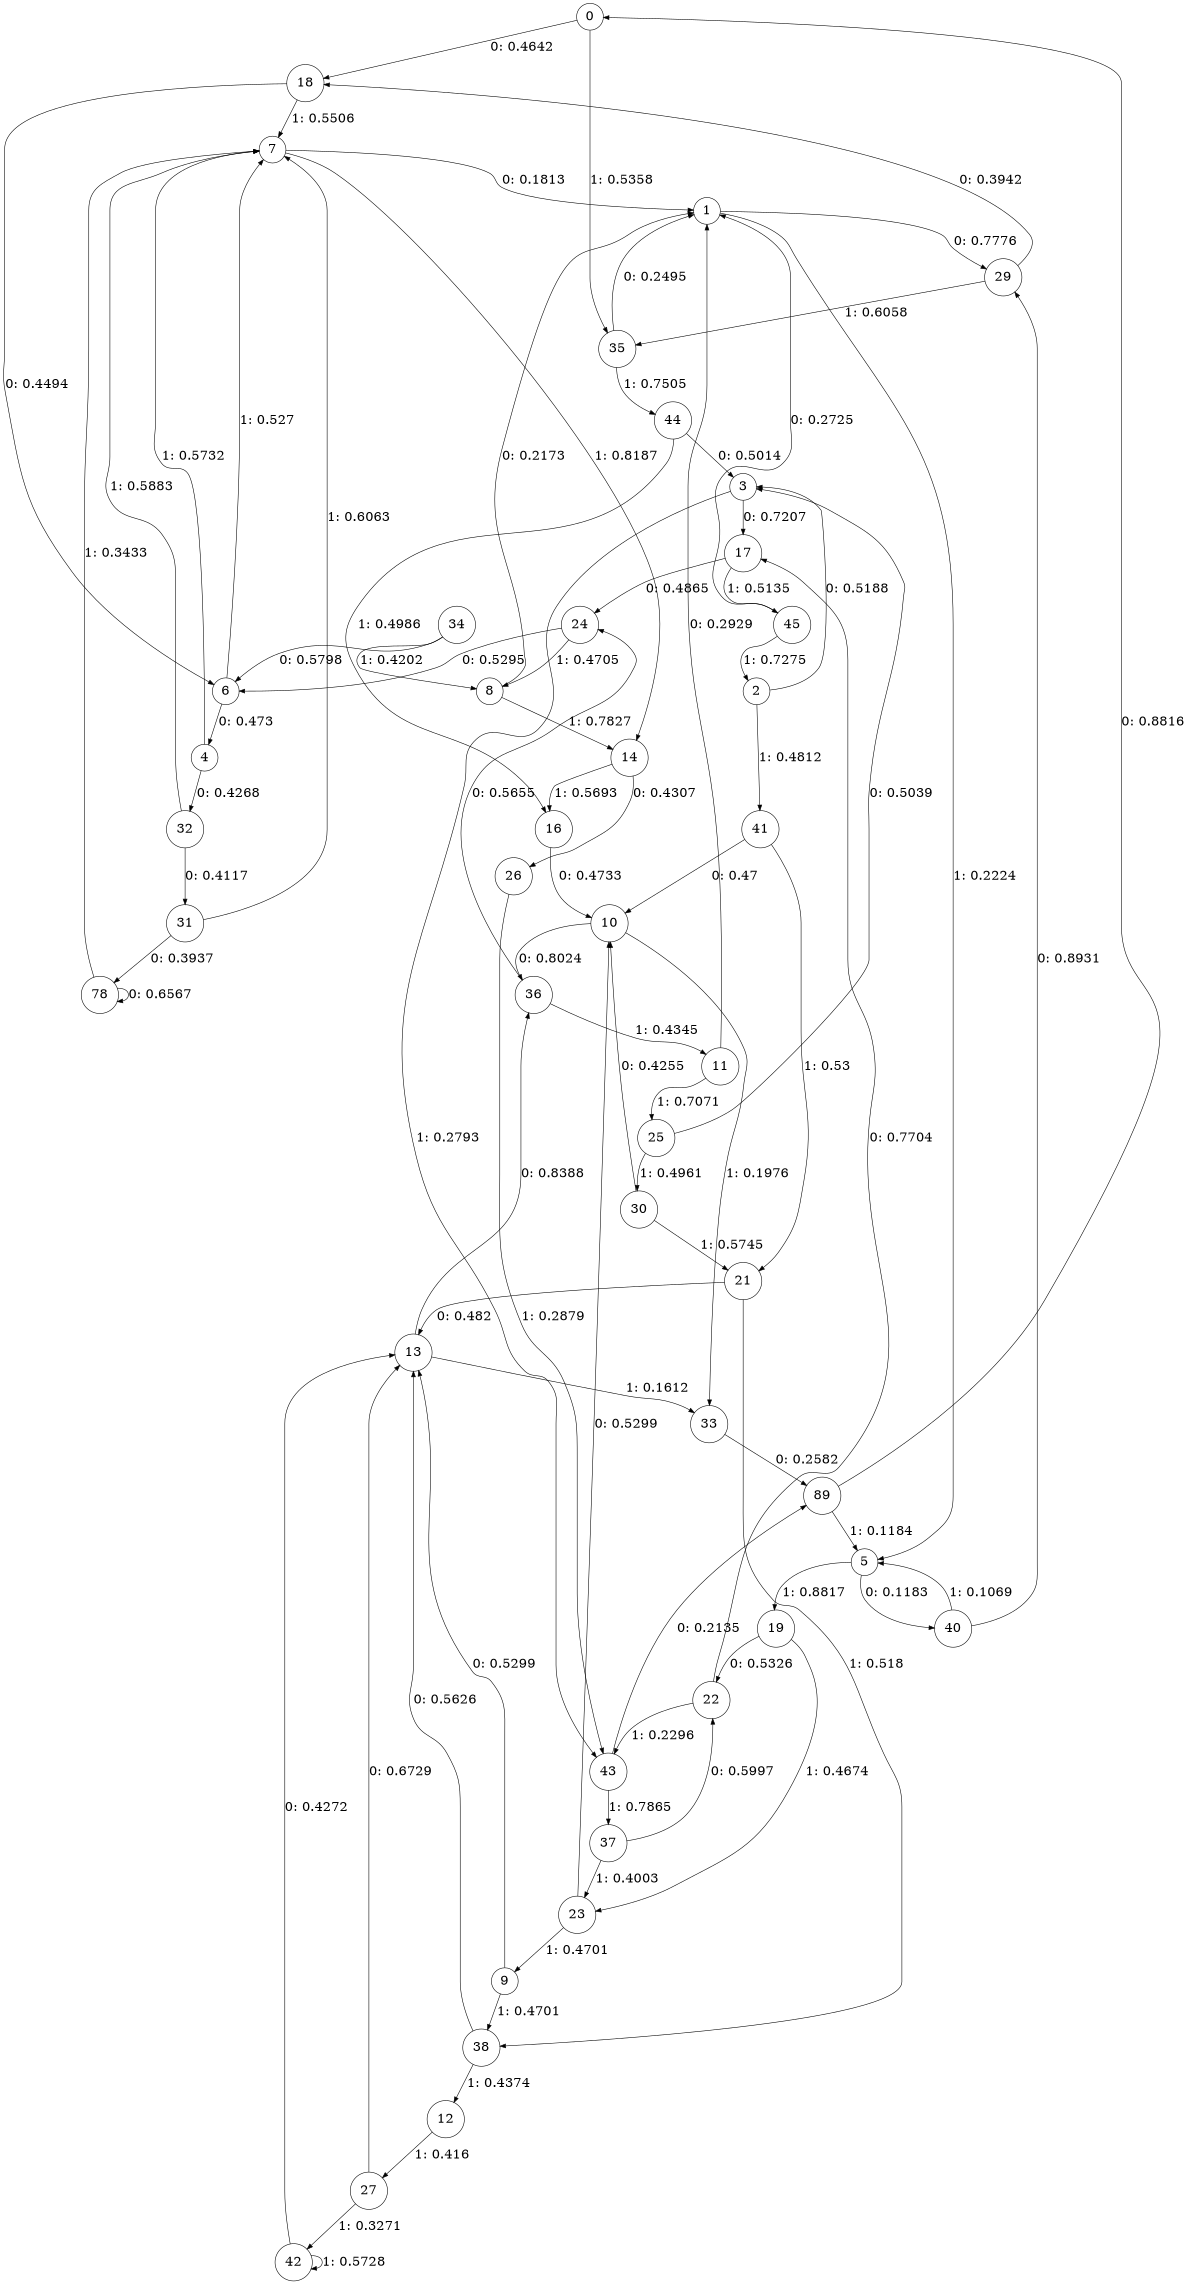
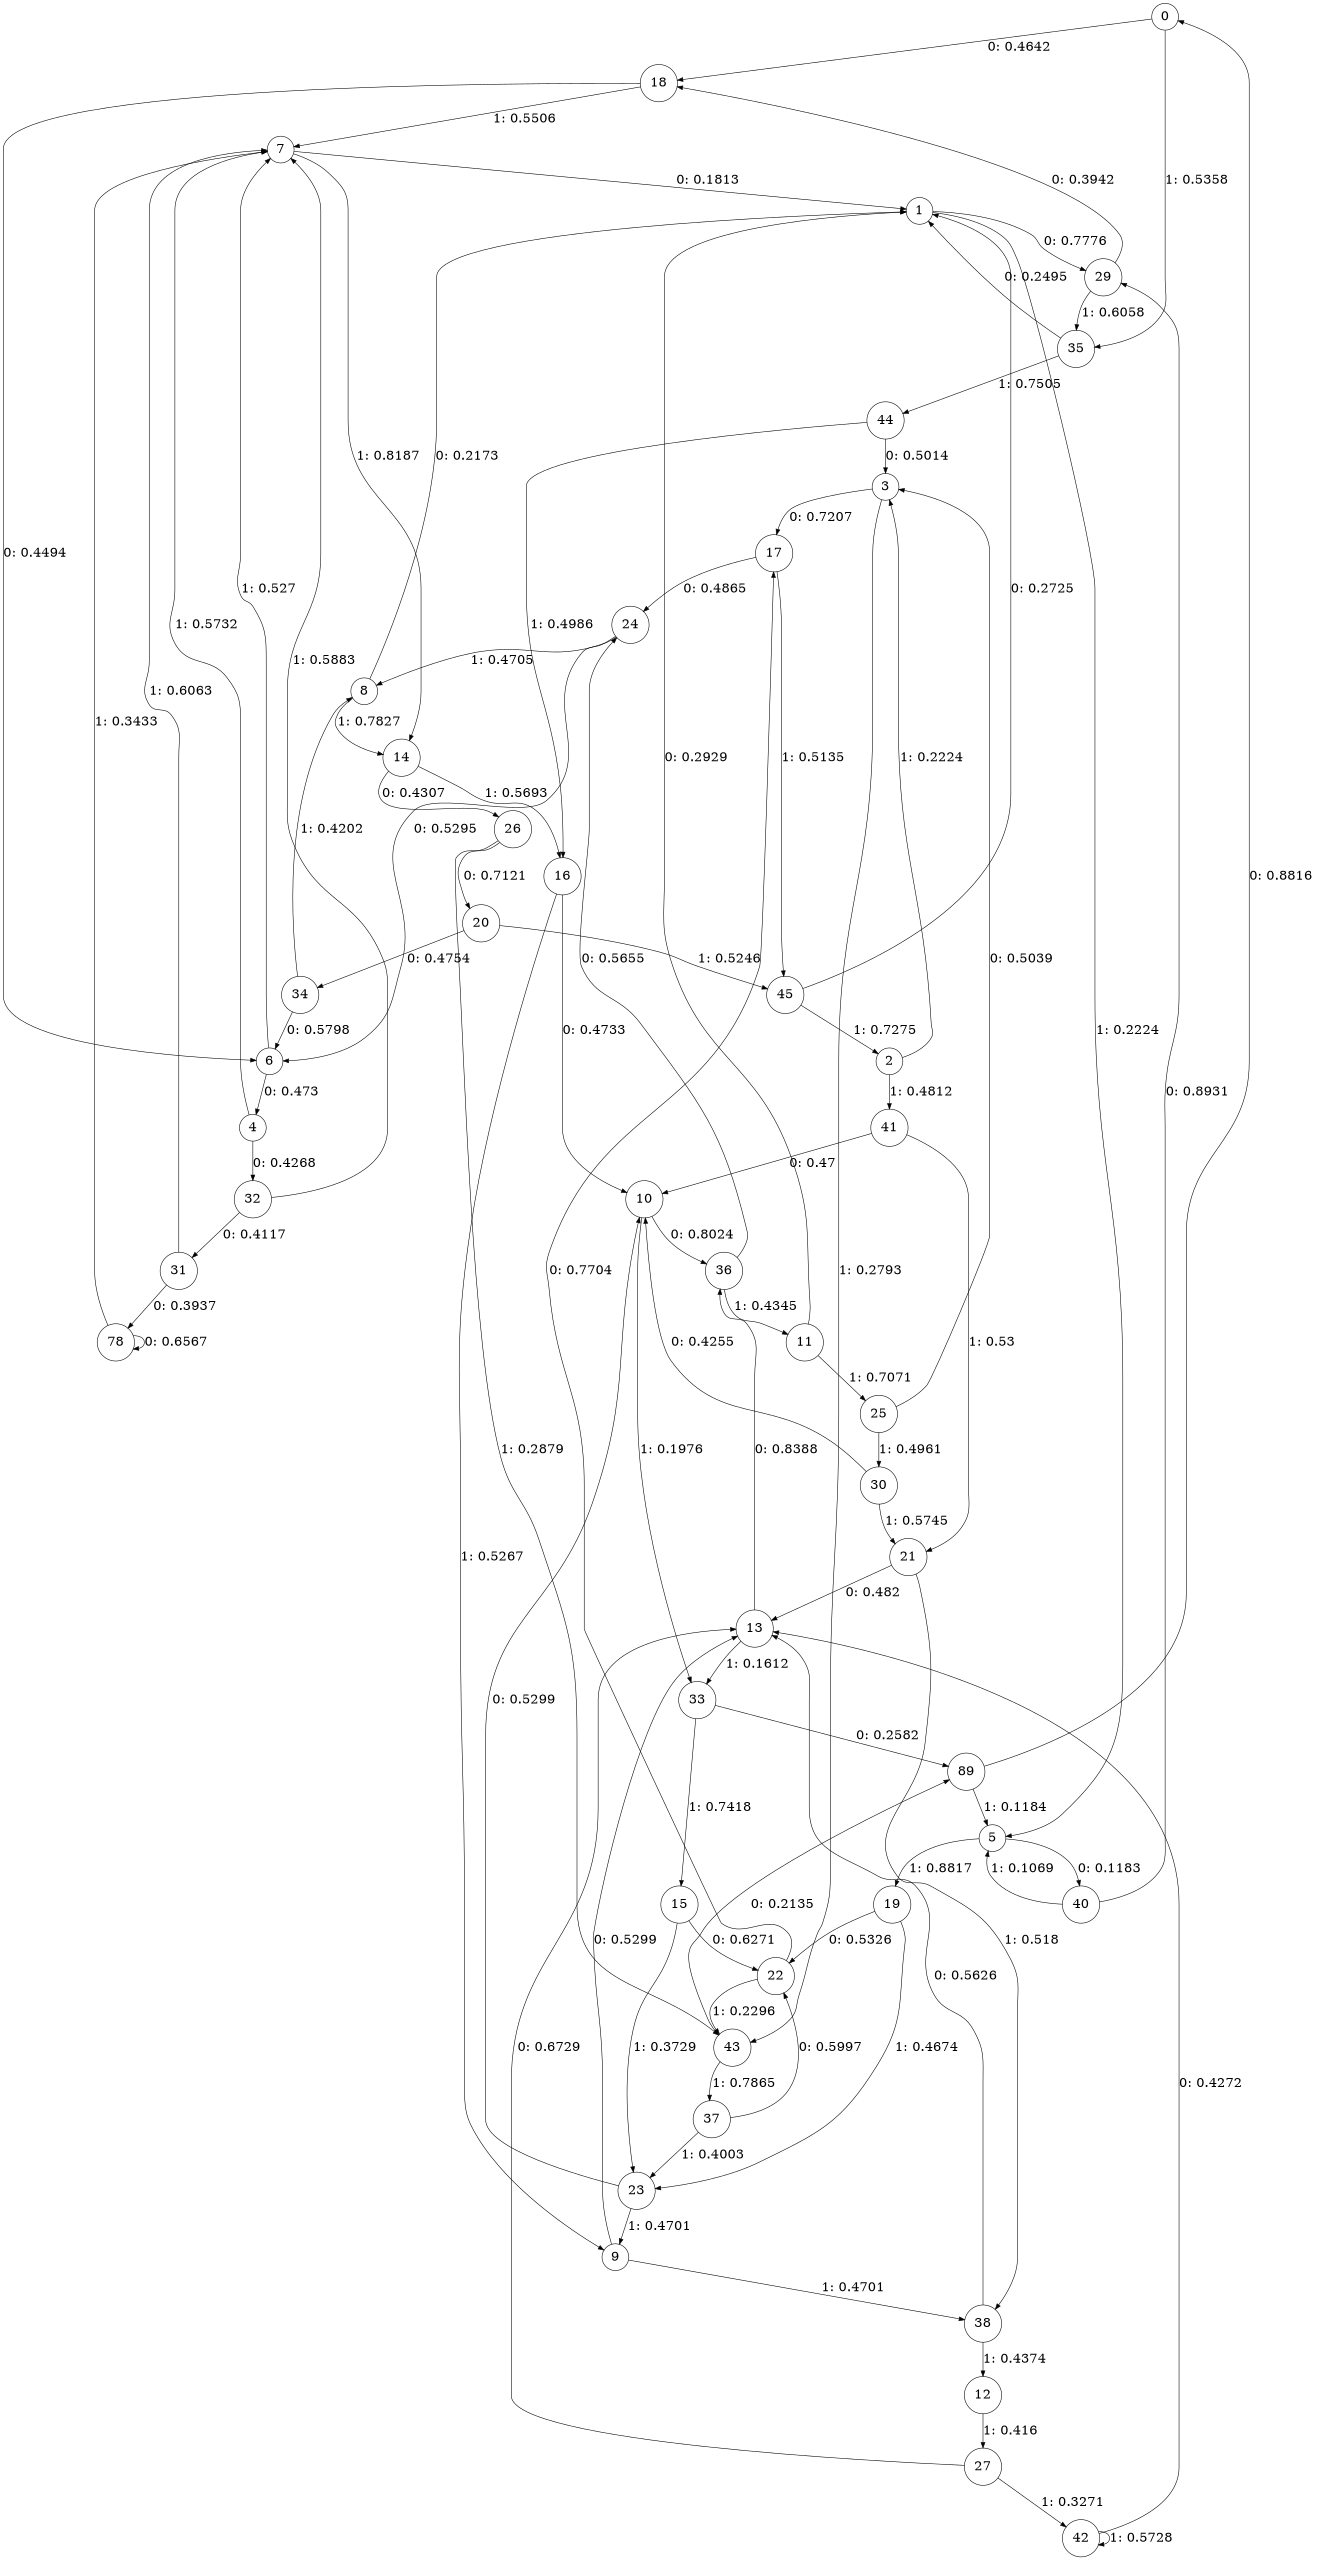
edge "2" -> "3": label "0: 0.5188   " -> "1: 0.2224   "
node "20": added
edge "16" -> "9": added, label "1: 0.5267"
node "15": added
